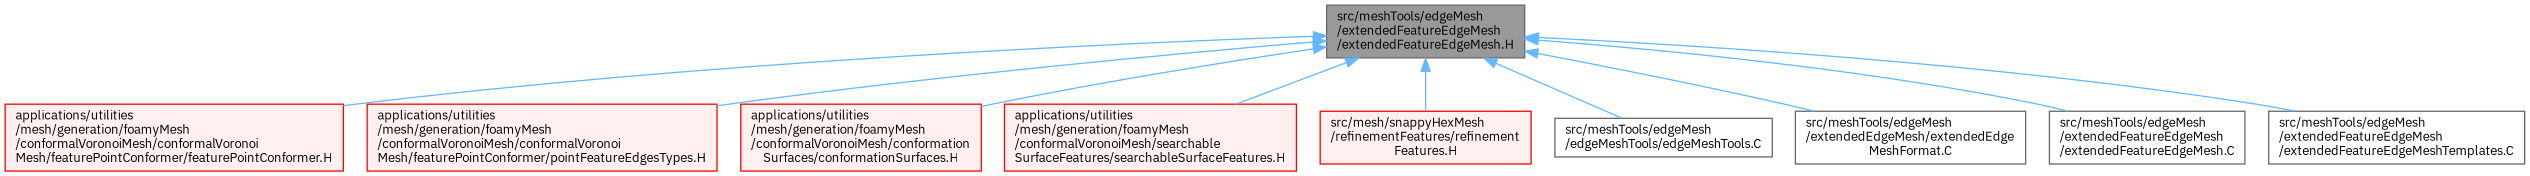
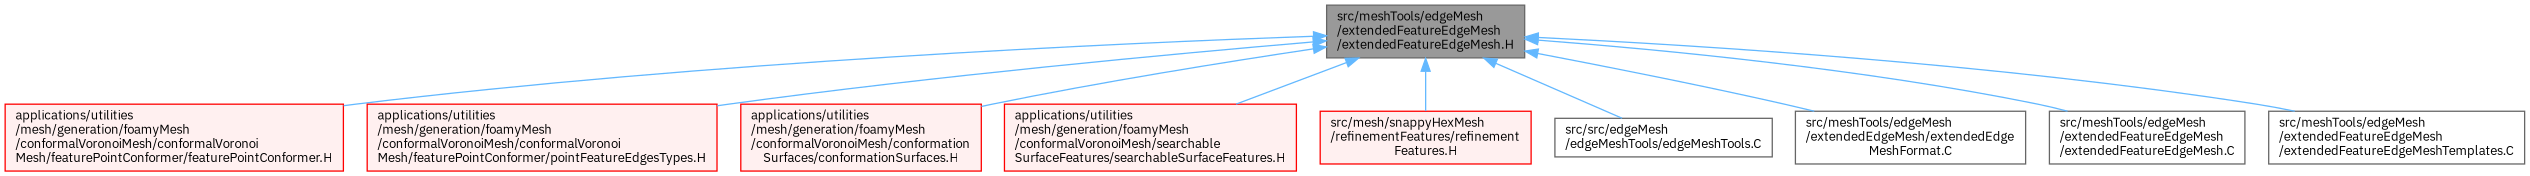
node "src/meshTools/edgeMesh /edgeMeshTools/edgeMeshTools.C": label "src/meshTools/edgeMesh /edgeMeshTools/edgeMeshTools.C" -> "src/src/edgeMesh /edgeMeshTools/edgeMeshTools.C"
